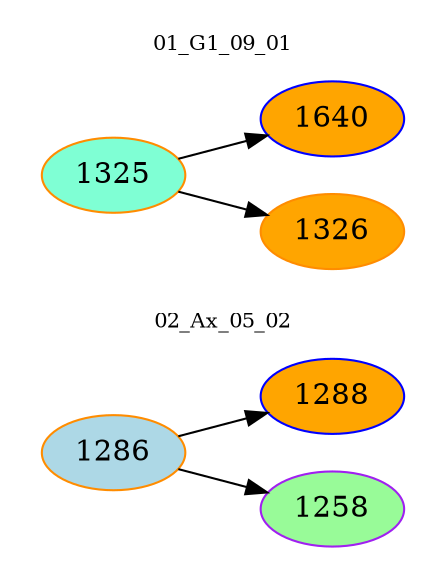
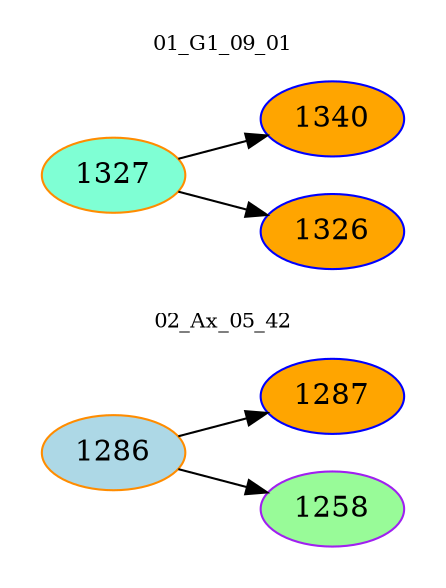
node "1640": label "1640" -> "1340"
node "1325": label "1325" -> "1327"
node "1326": color darkorange -> blue
cluster "02_Ax_05_02": label "02_Ax_05_02" -> "02_Ax_05_42"
node "1288": label "1288" -> "1287"
